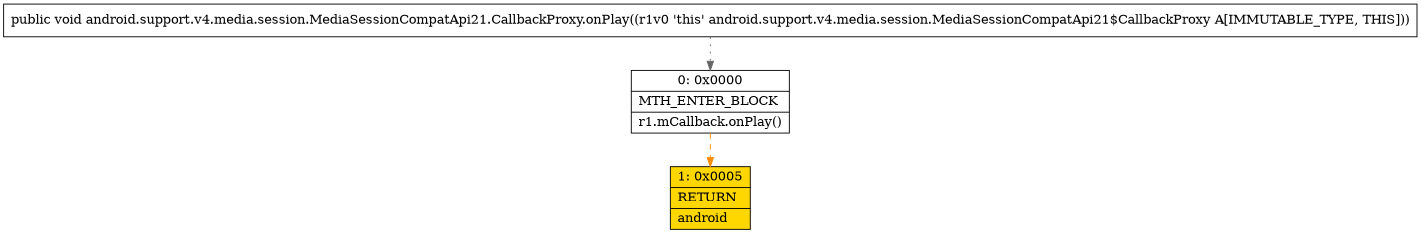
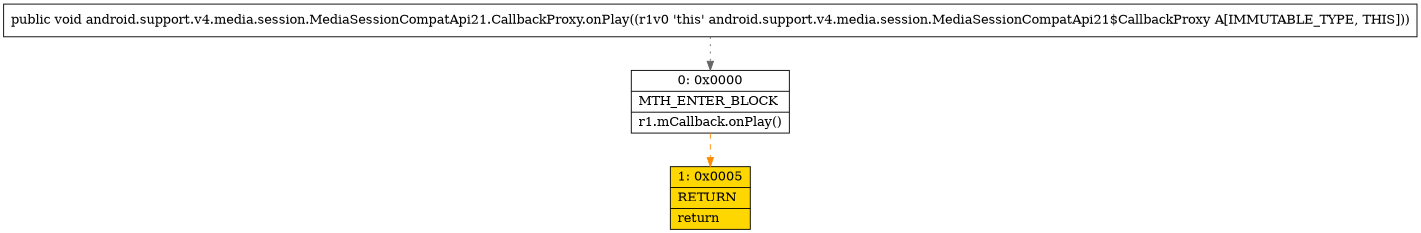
node "1: 0x0005": text "android" -> "return"
